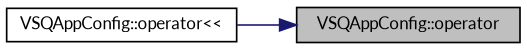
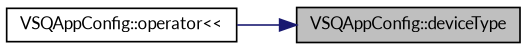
node "VSQAppConfig::operator": label "VSQAppConfig::operator" -> "VSQAppConfig::deviceType"
